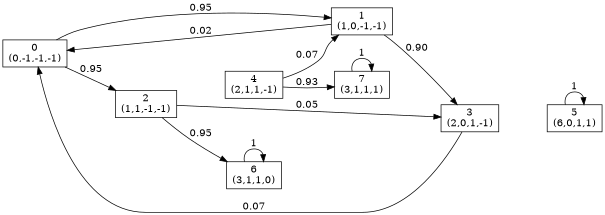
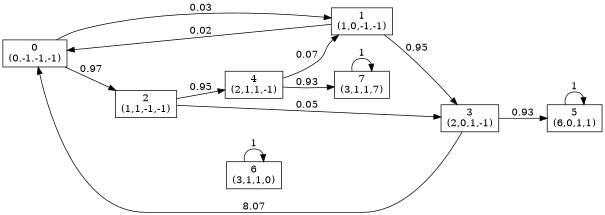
edge "0 (0,-1,-1,-1)" -> "1 (1,0,-1,-1)": label "0.95" -> "0.03"
edge "1 (1,0,-1,-1)" -> "3 (2,0,1,-1)": label "0.90" -> "0.95"
edge "0 (0,-1,-1,-1)" -> "2 (1,1,-1,-1)": label "0.95" -> "0.97"
node "7 (3,1,1,1)": label "7 (3,1,1,1)" -> "7 (3,1,1,7)"
edge "3 (2,0,1,-1)" -> "5 (6,0,1,1)": added, label "0.93"
edge "2 (1,1,-1,-1)" -> "6 (3,1,1,0)": now "2 (1,1,-1,-1)" -> "4 (2,1,1,-1)"
edge "3 (2,0,1,-1)" -> "0 (0,-1,-1,-1)": label "0.07" -> "8.07"
